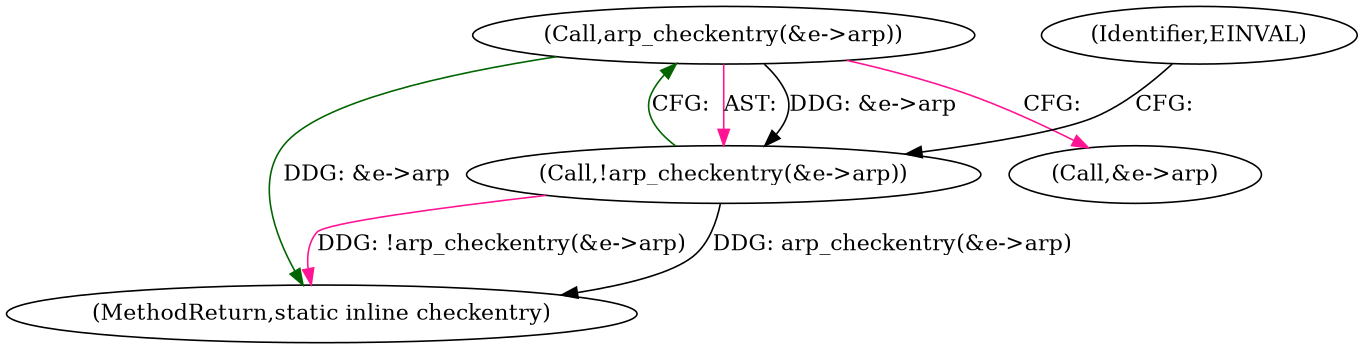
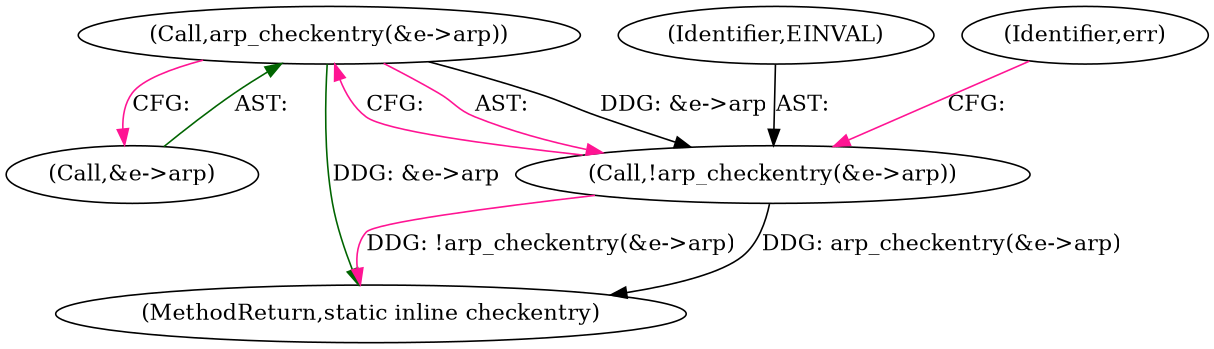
node "(Identifier,err)": added
edge "(Identifier,EINVAL)" -> "(Call,!arp_checkentry(&e->arp))": label "CFG: " -> "AST: "
edge "(Call,&e->arp)" -> "(Call,arp_checkentry(&e->arp))": added, label "AST:"
edge "(Call,!arp_checkentry(&e->arp))" -> "(Call,arp_checkentry(&e->arp))": color darkgreen -> deeppink
